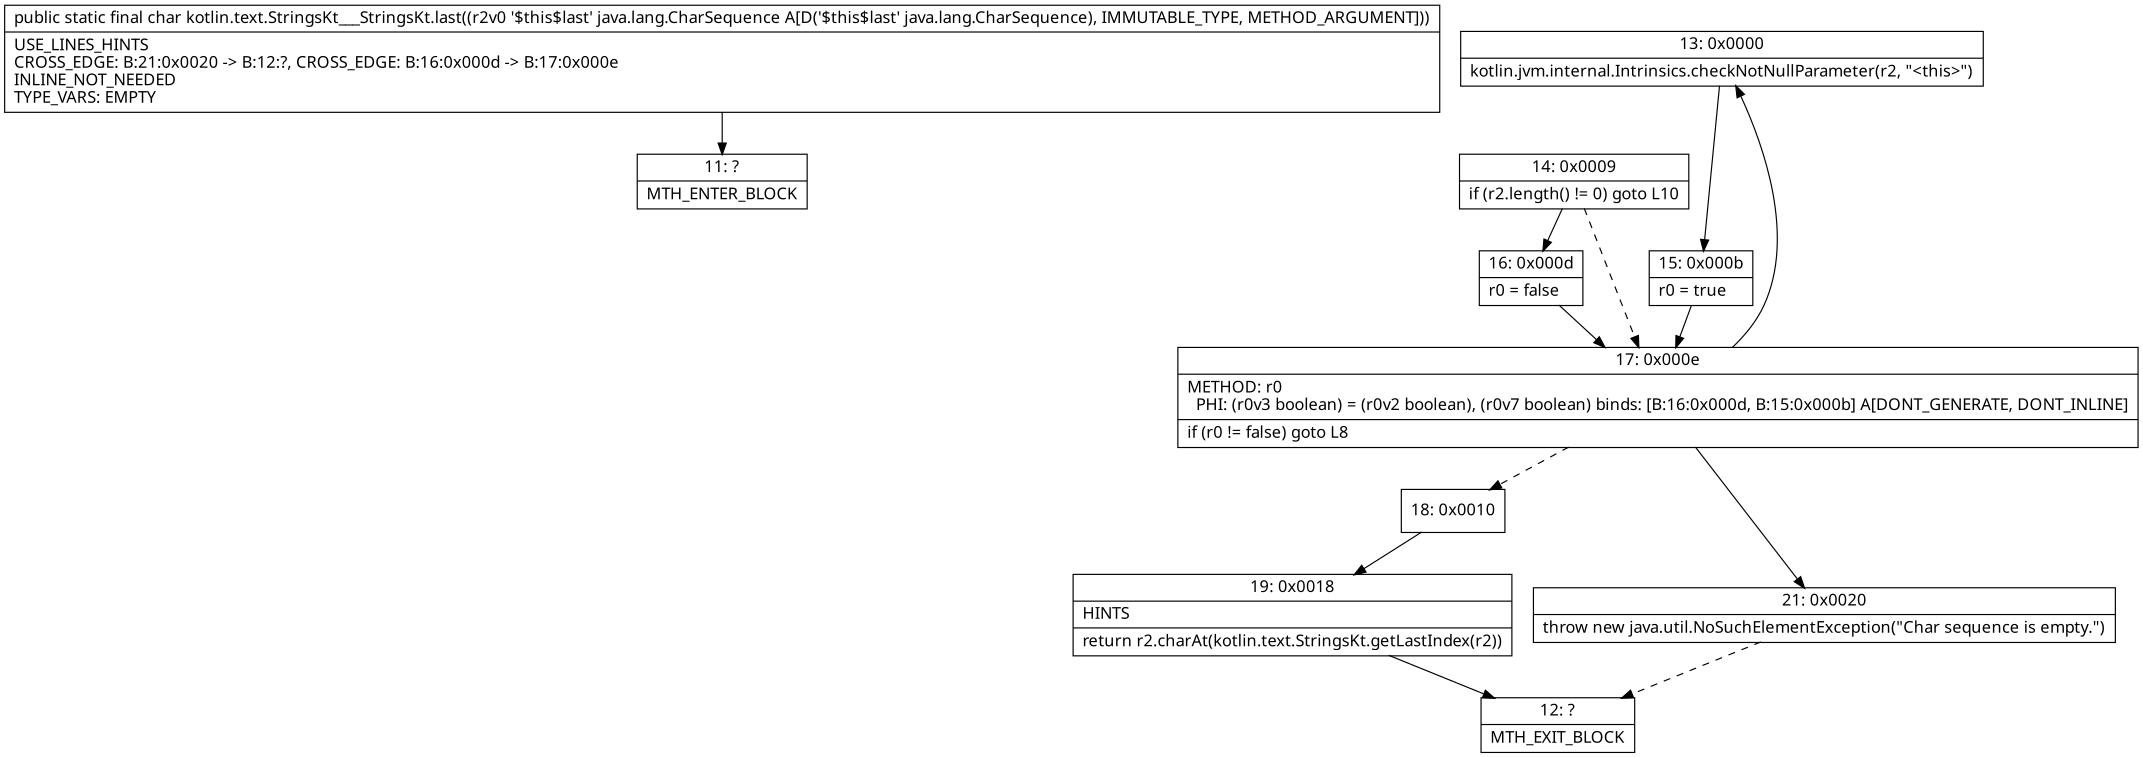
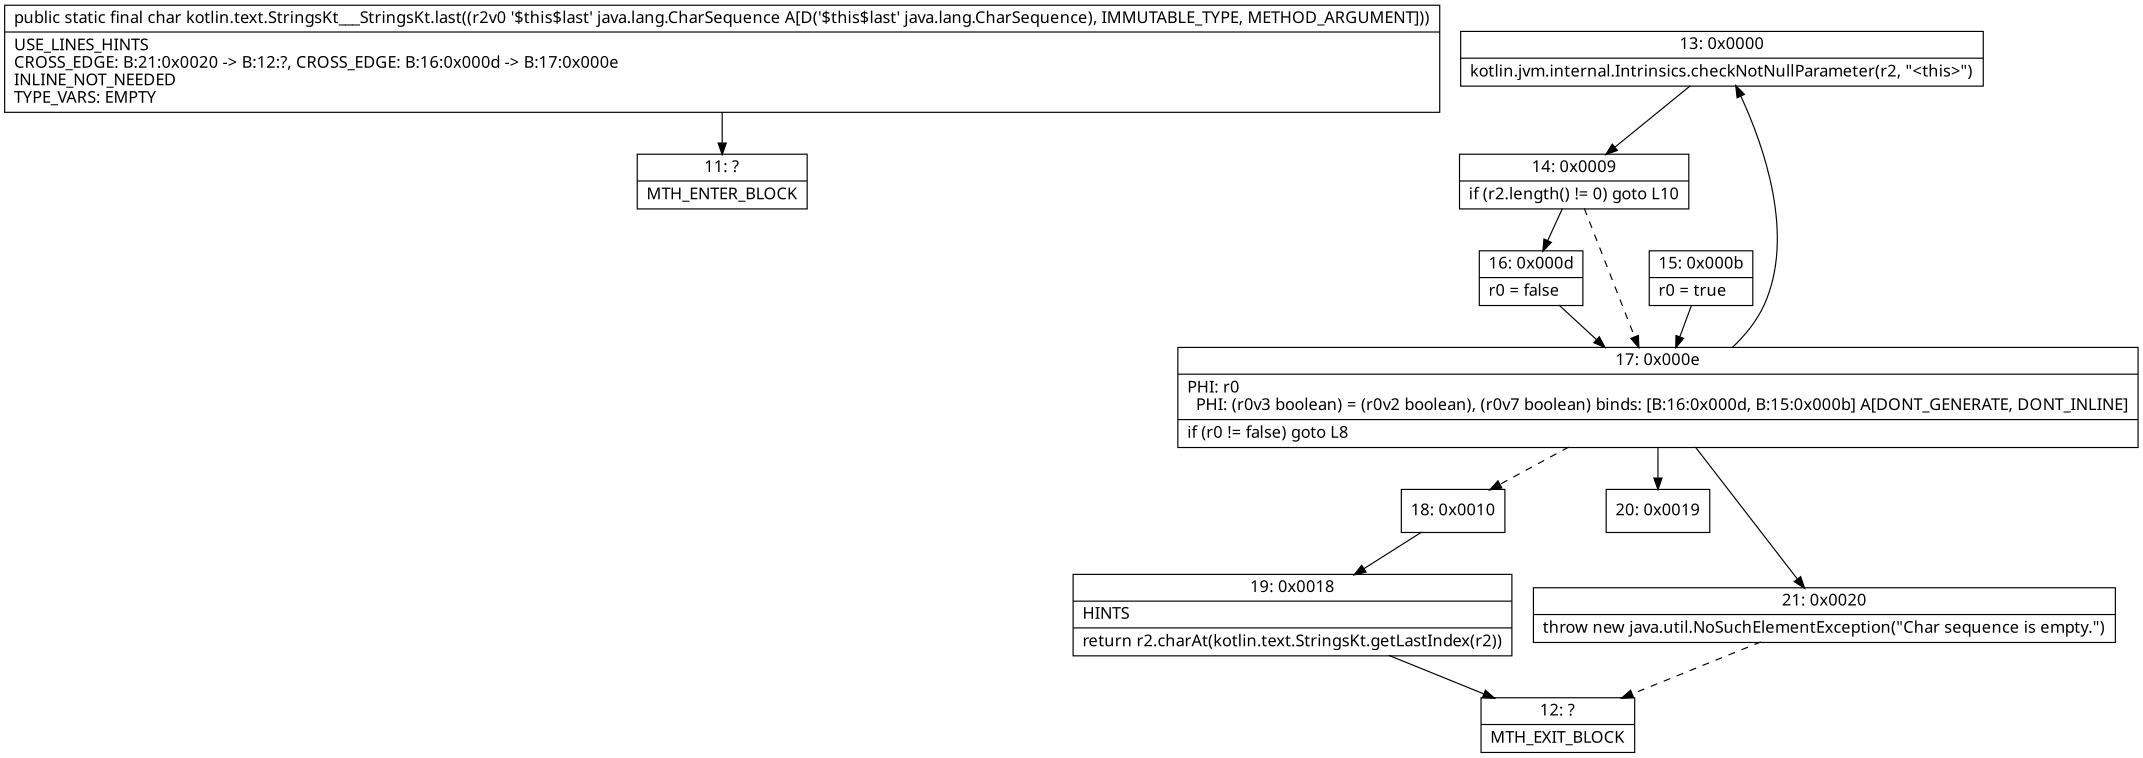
edge "13: 0x0000" -> "15: 0x000b": now "13: 0x0000" -> "14: 0x0009"
node "17: 0x000e": text "METHOD: r0" -> "PHI: r0"
node "20: 0x0019": added
